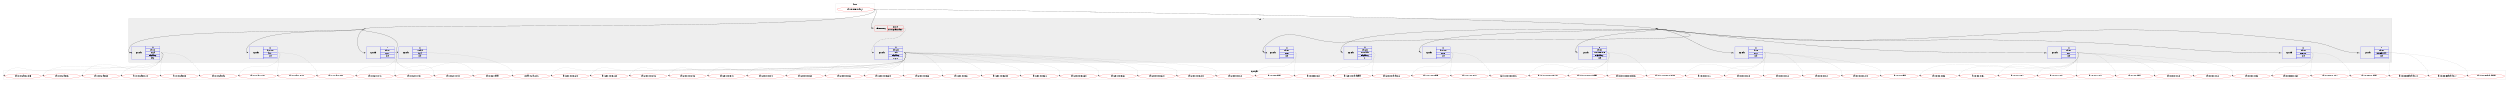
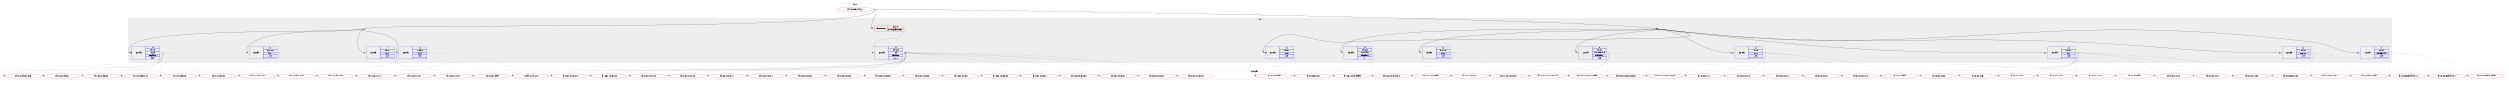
node "dev-lang/python-3.4.8": removed
